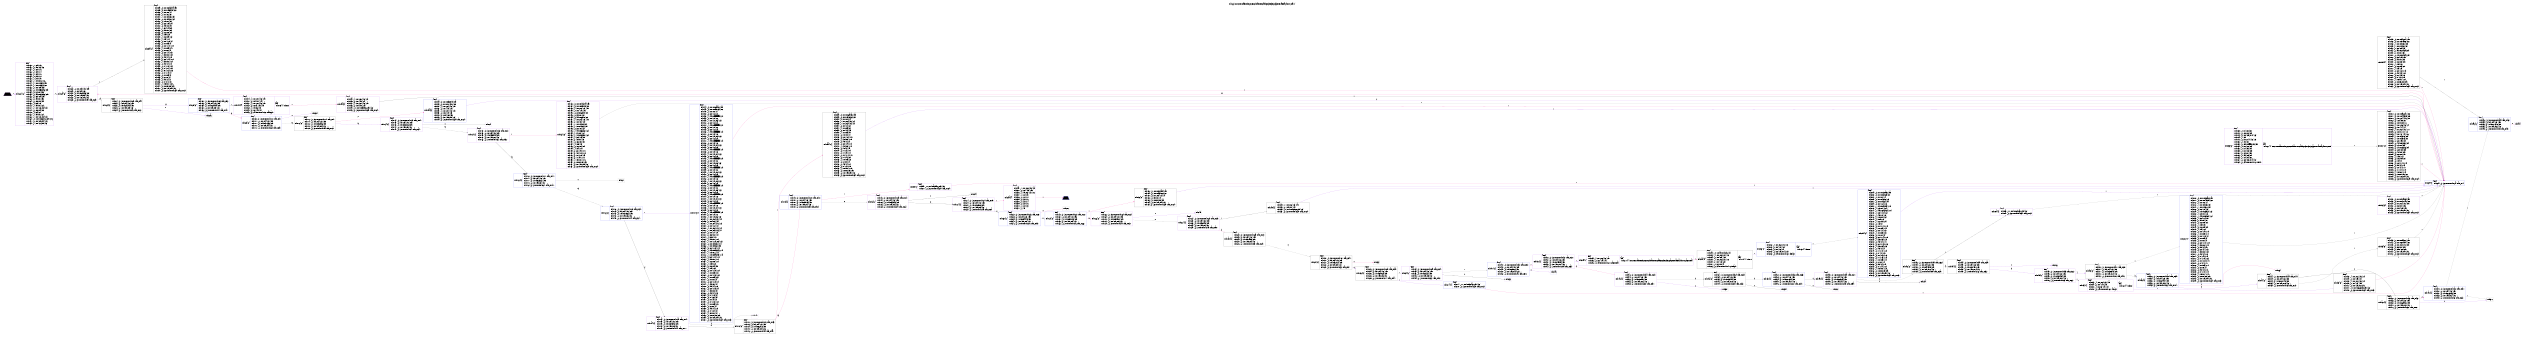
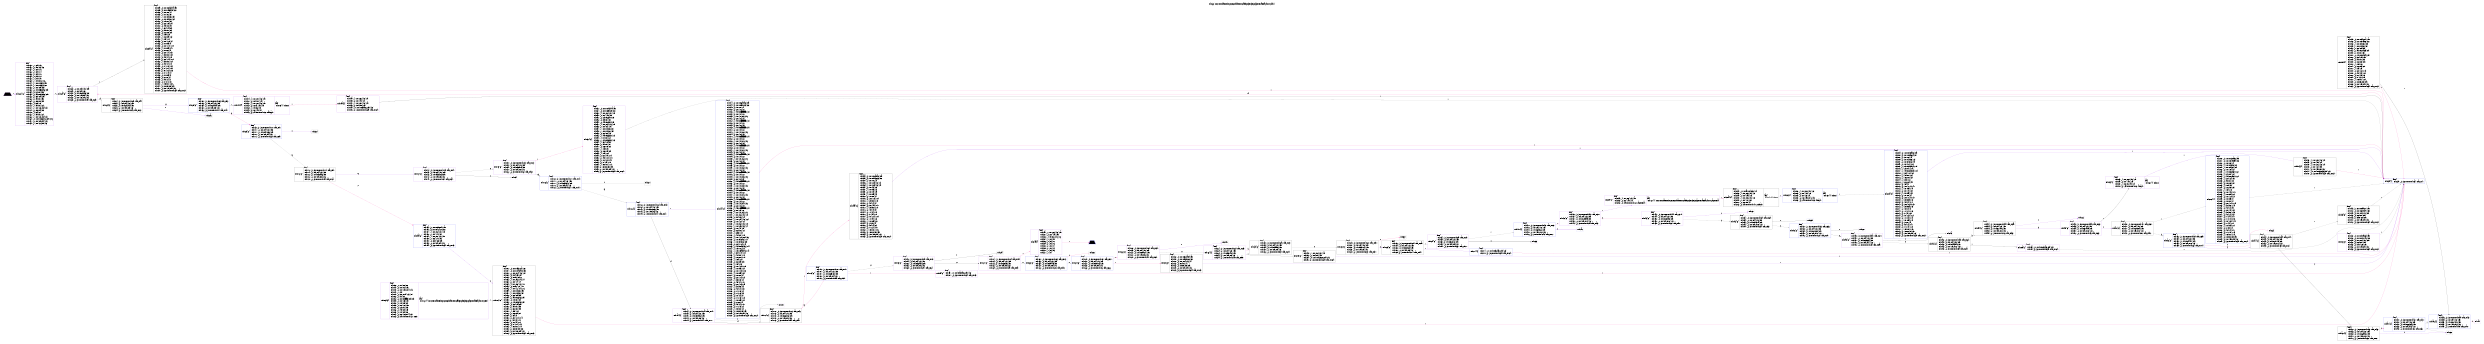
edge "0x401dba [36]" -> "0x4026b9 [5]": now "0x401dba [36]" -> "0x401e72 [120]"
